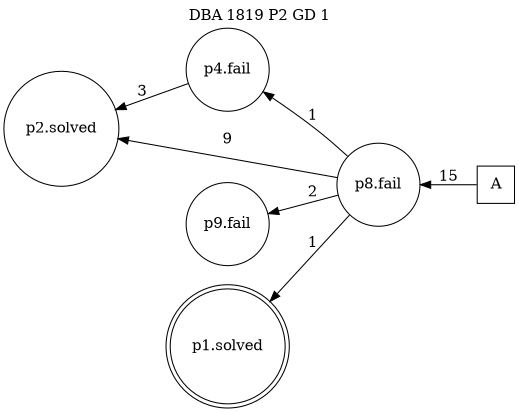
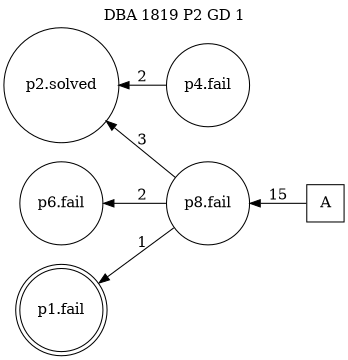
edge "p4.fail" -> "p2.solved": label "3" -> "2"
edge "p8.fail" -> "p4.fail": removed, label "1"
edge "p8.fail" -> "p2.solved": label "9" -> "3"
node "p9.fail": label "p9.fail" -> "p6.fail"
node "p1.solved": label "p1.solved" -> "p1.fail"
